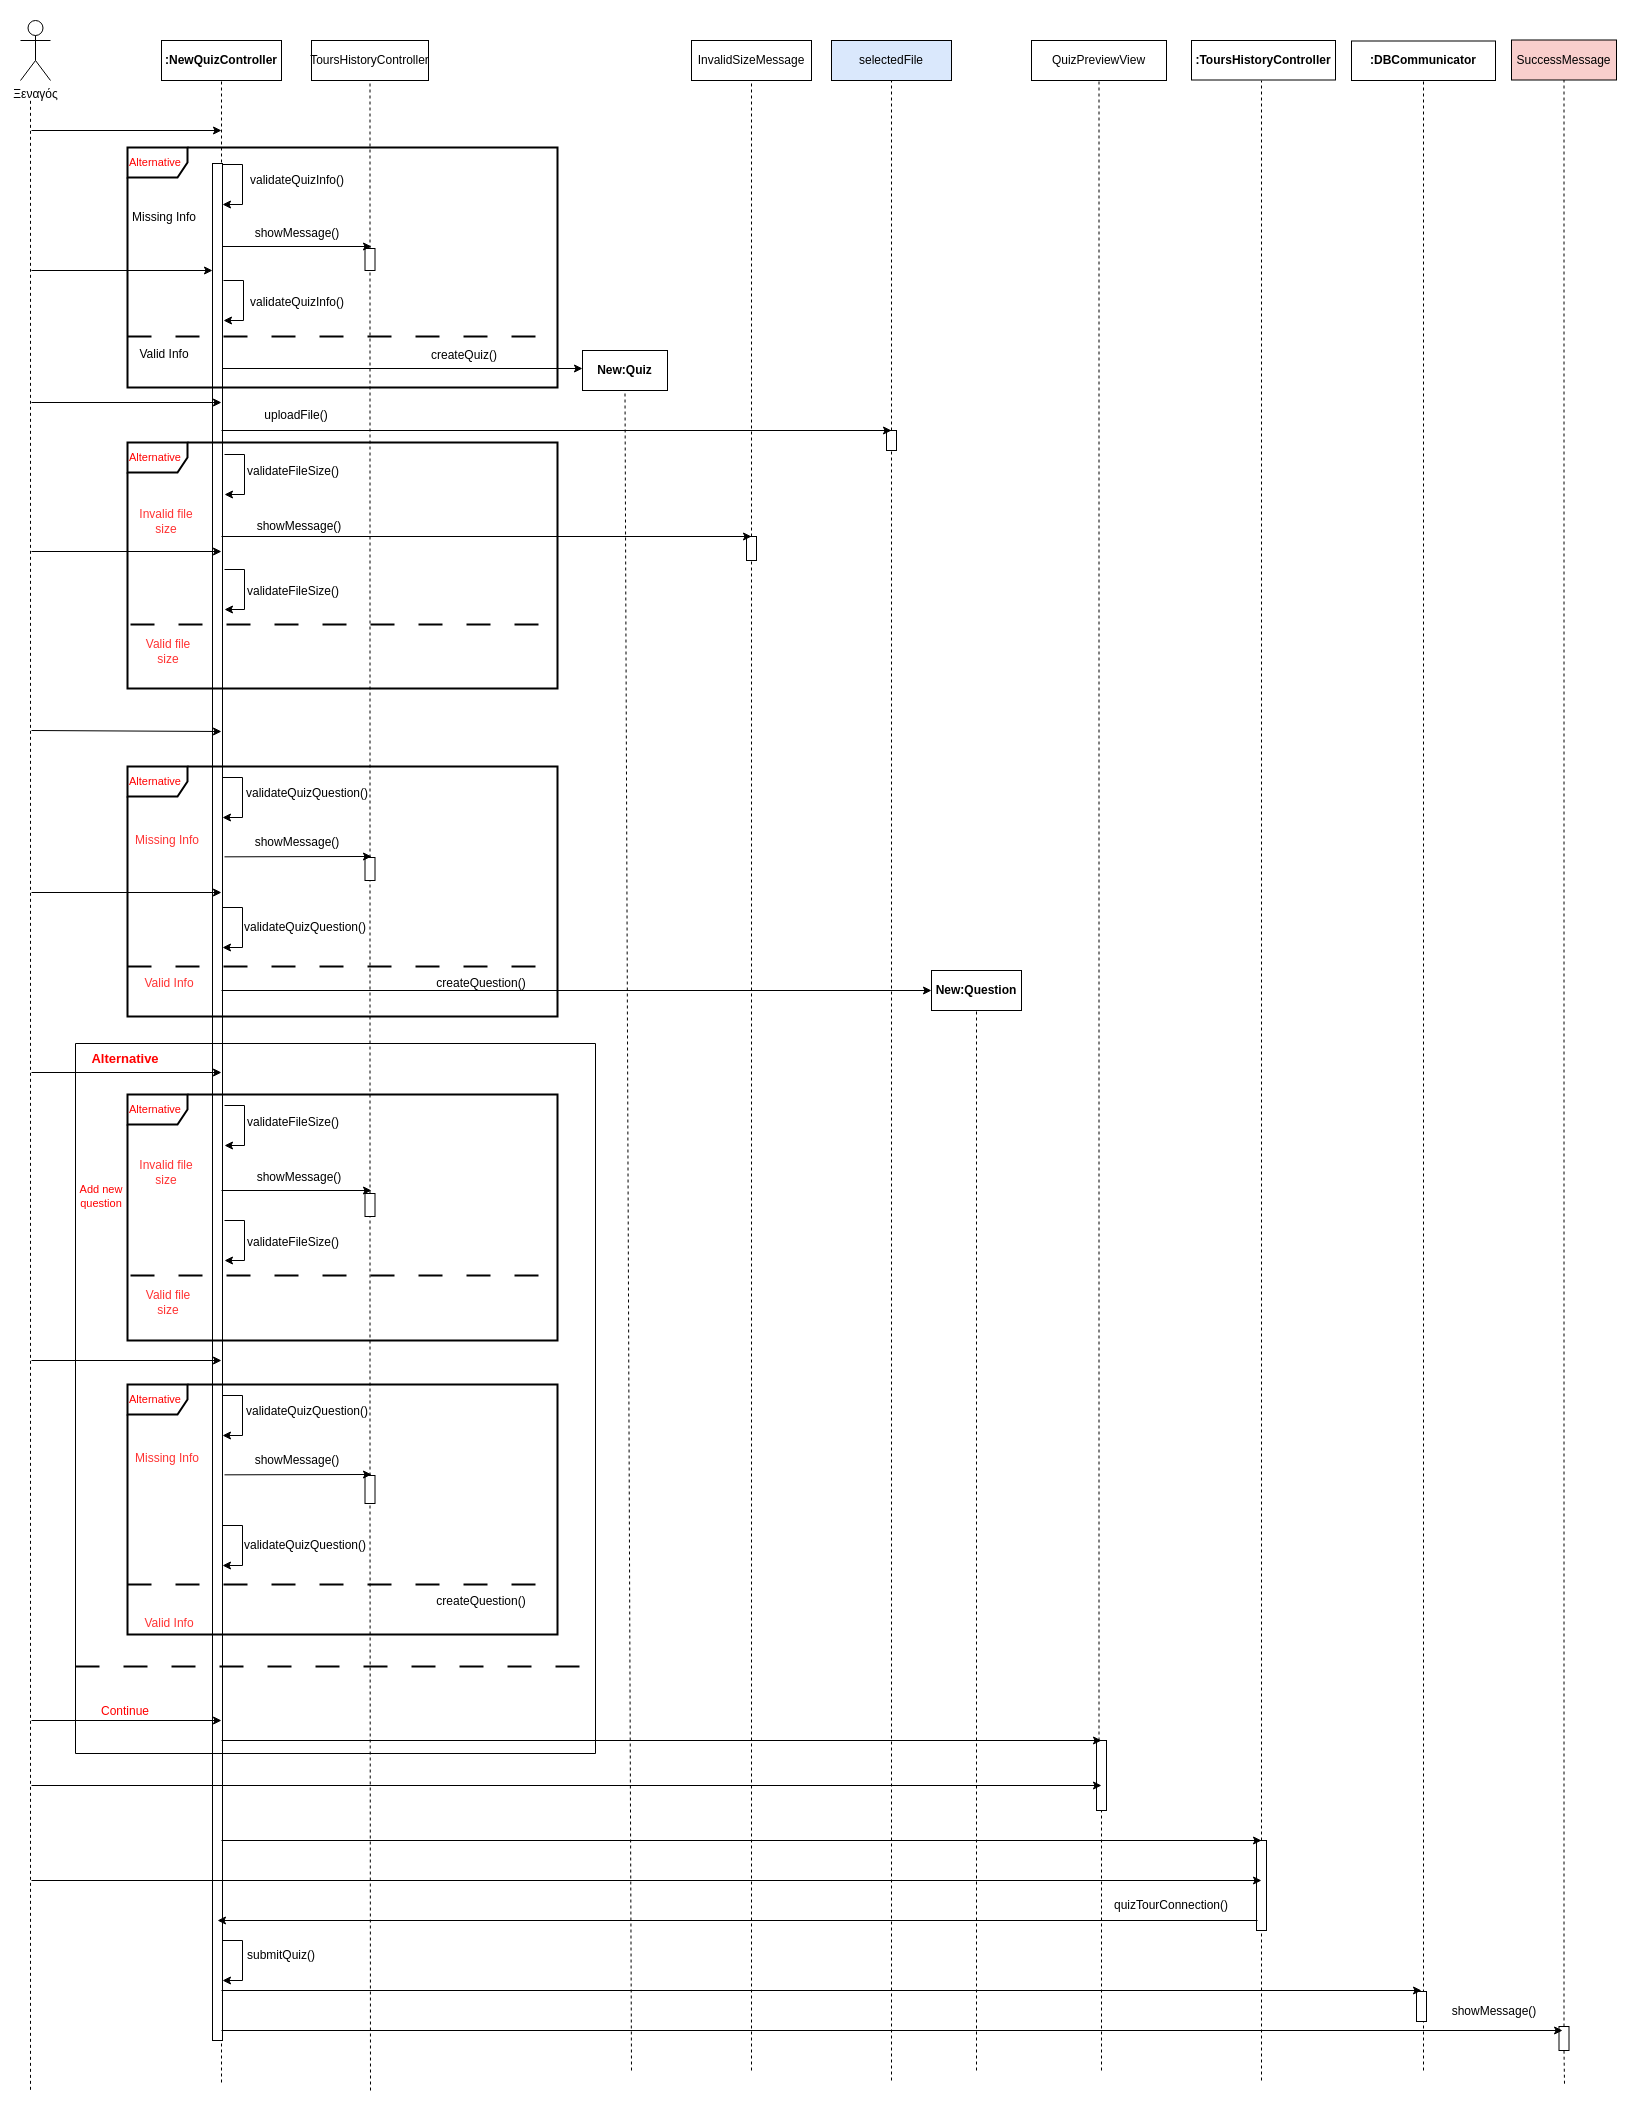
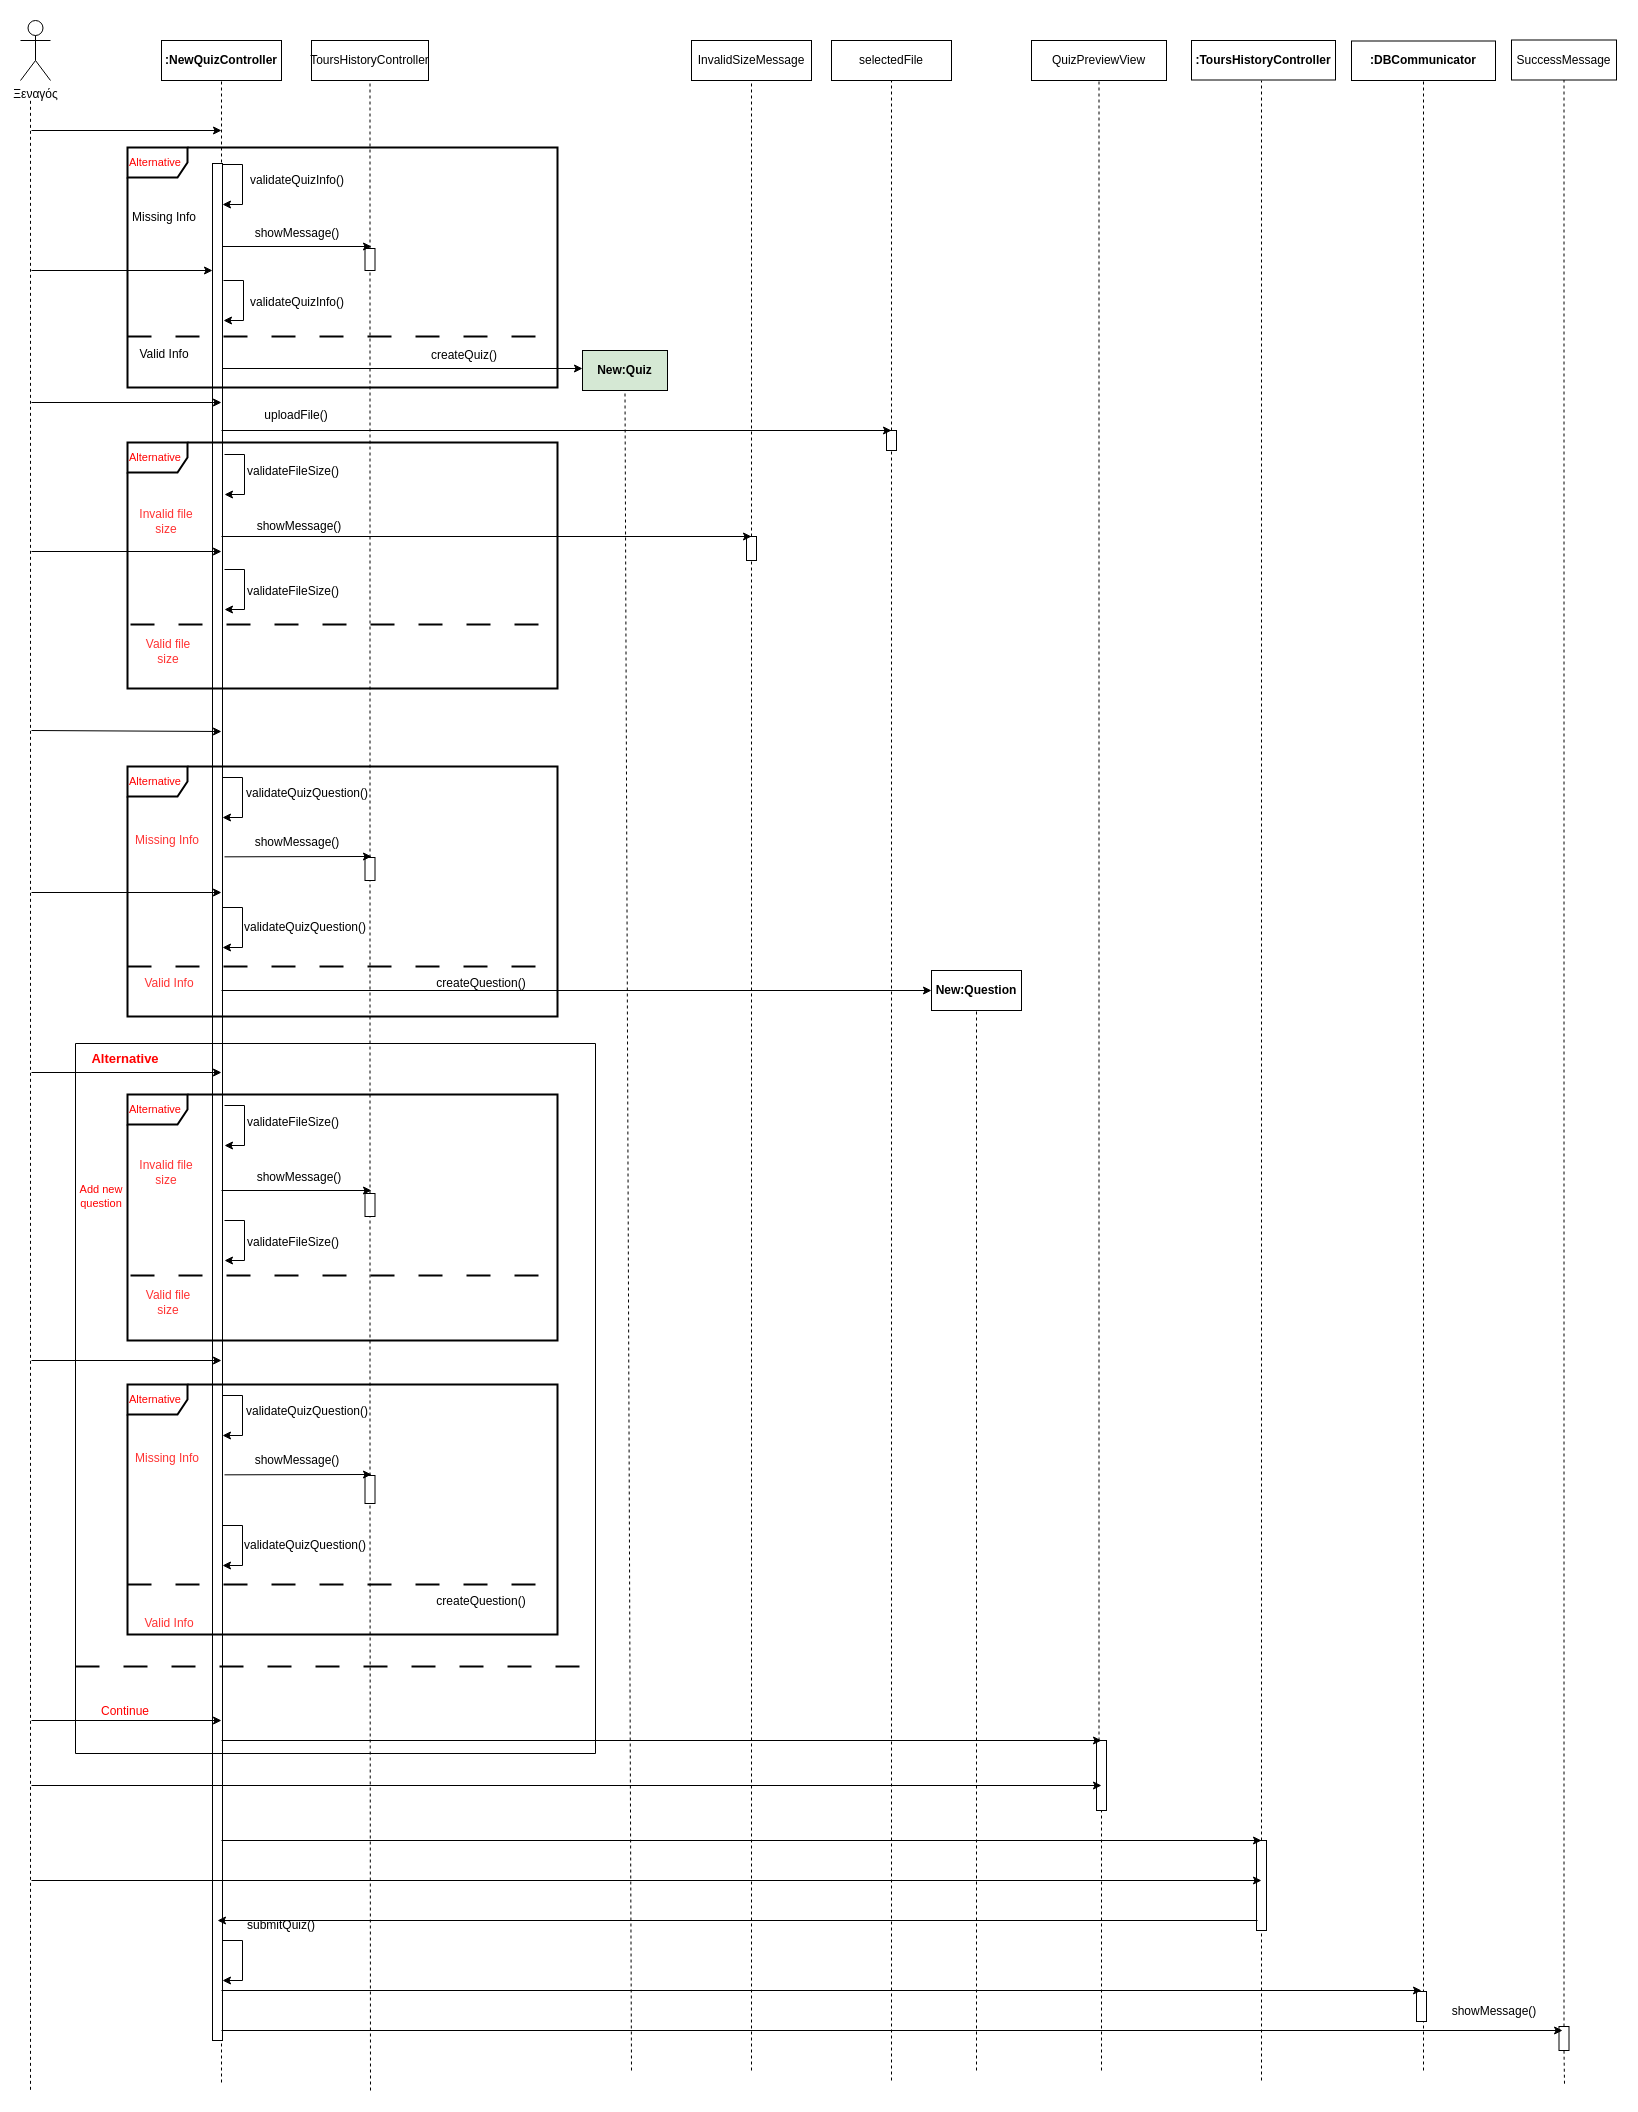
node "SuccessMessage": fillcolor #f8cecc -> #ffffff
node "selectedFile": fillcolor #dae8fc -> #ffffff
node "New:Quiz": fillcolor #ffffff -> #d5e8d4
node "quizTourConnection()": removed
node "submitQuiz()": moved (282, 1956) -> (282, 1926)
